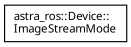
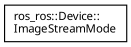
node "astra_ros::Device:: ImageStreamMode": label "astra_ros::Device:: ImageStreamMode" -> "ros_ros::Device:: ImageStreamMode"
